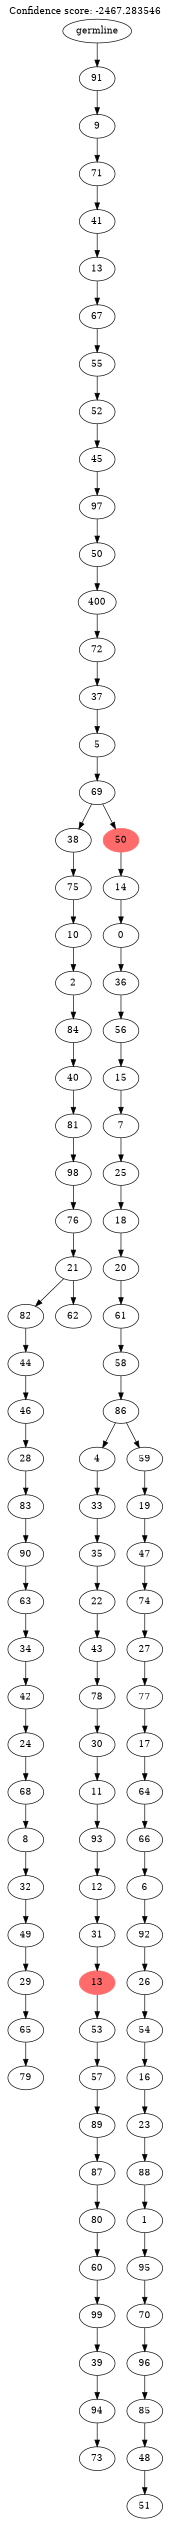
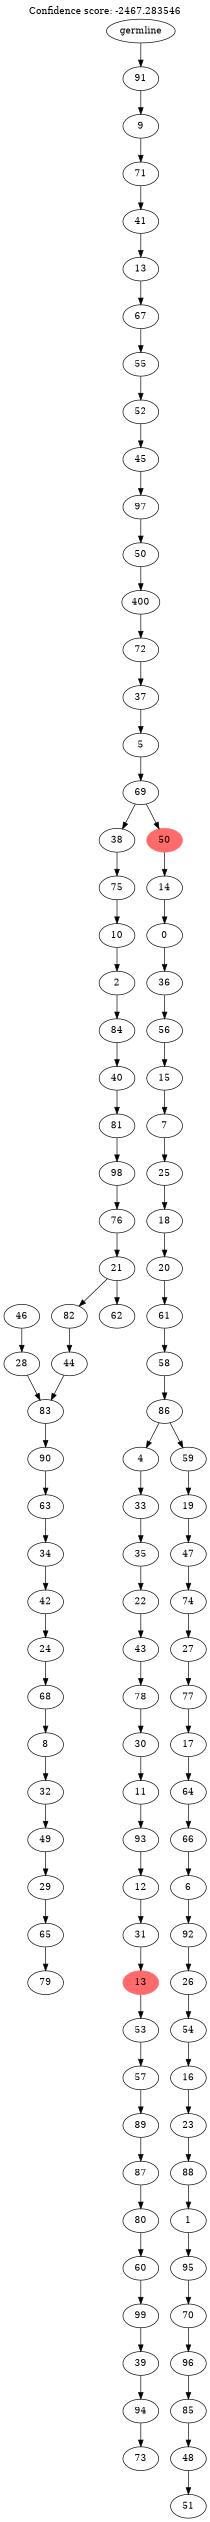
edge "44" -> "46": now "44" -> "83"
